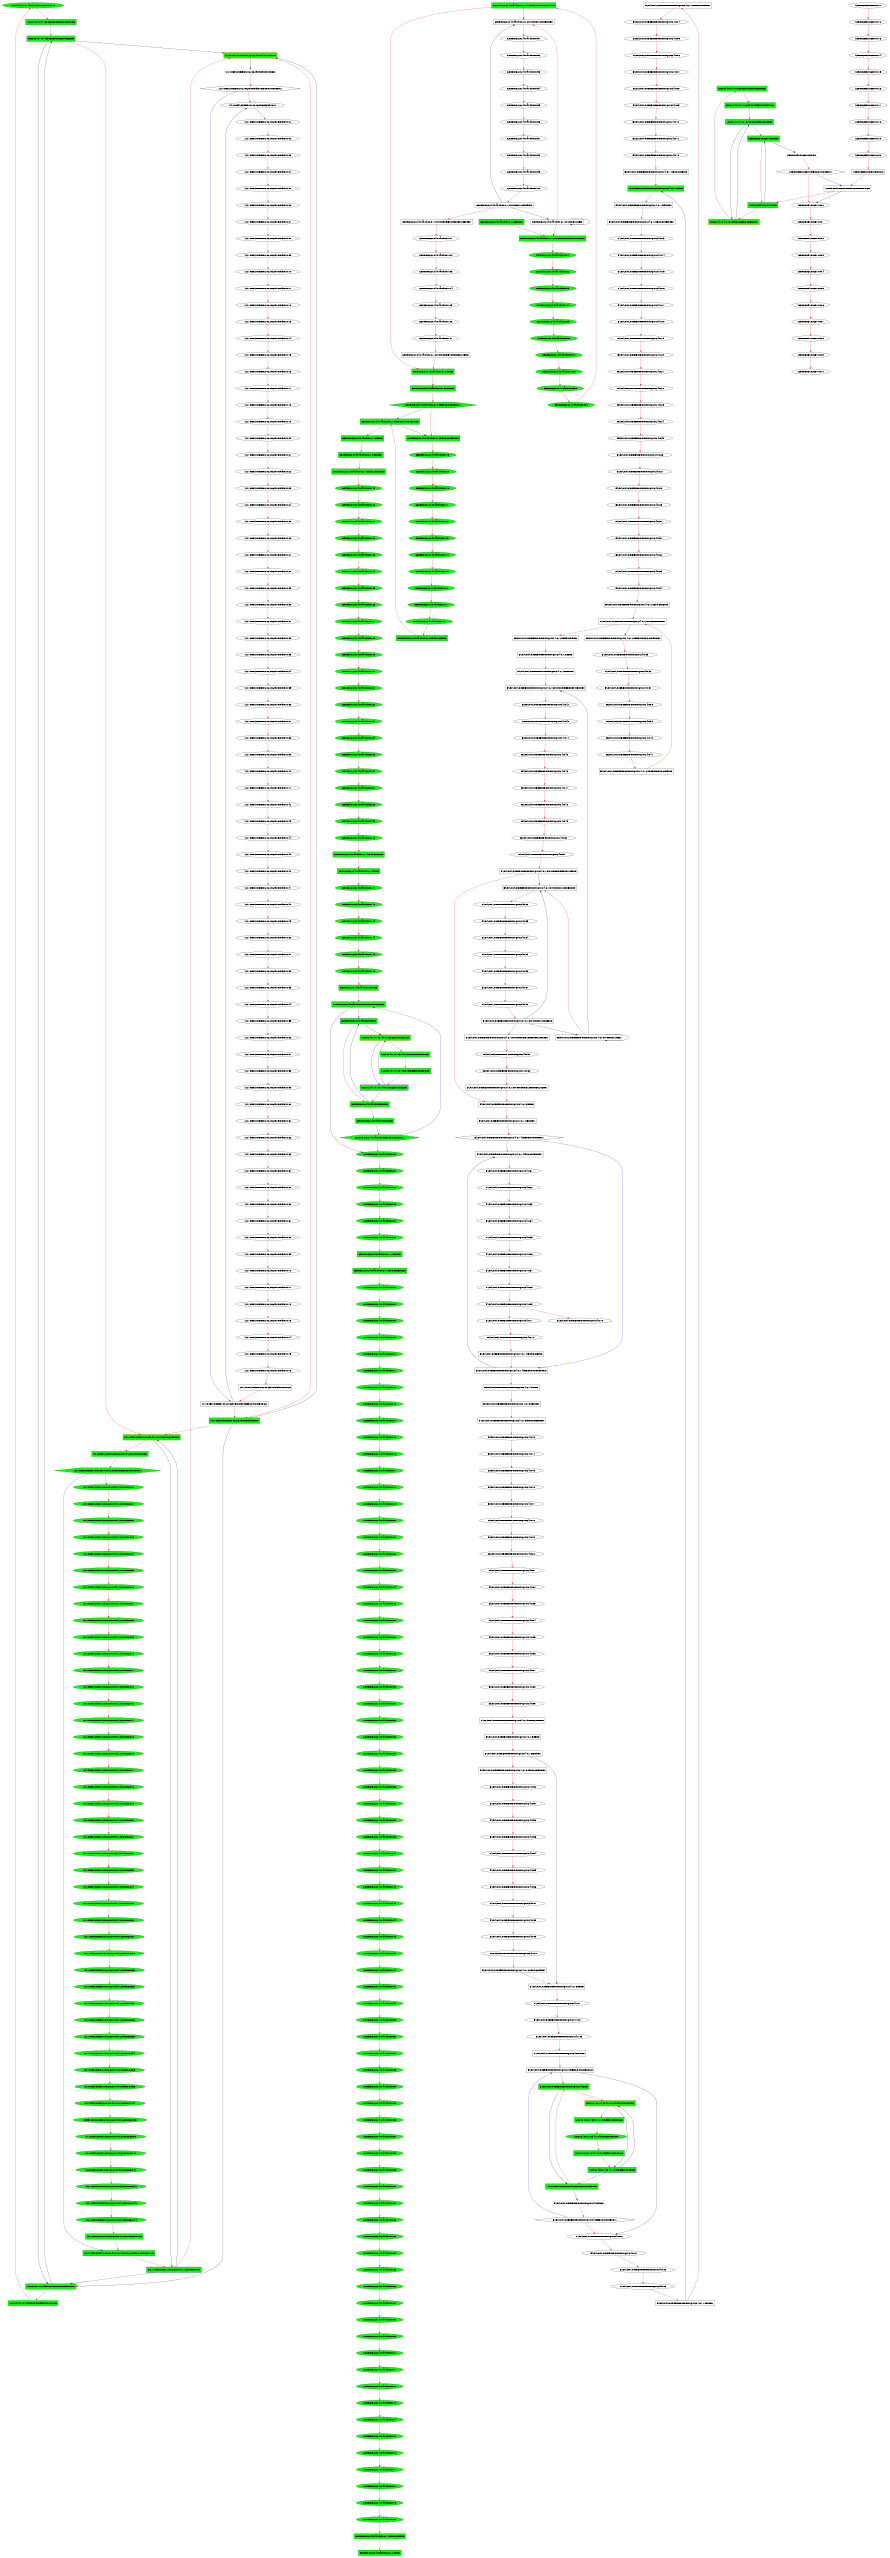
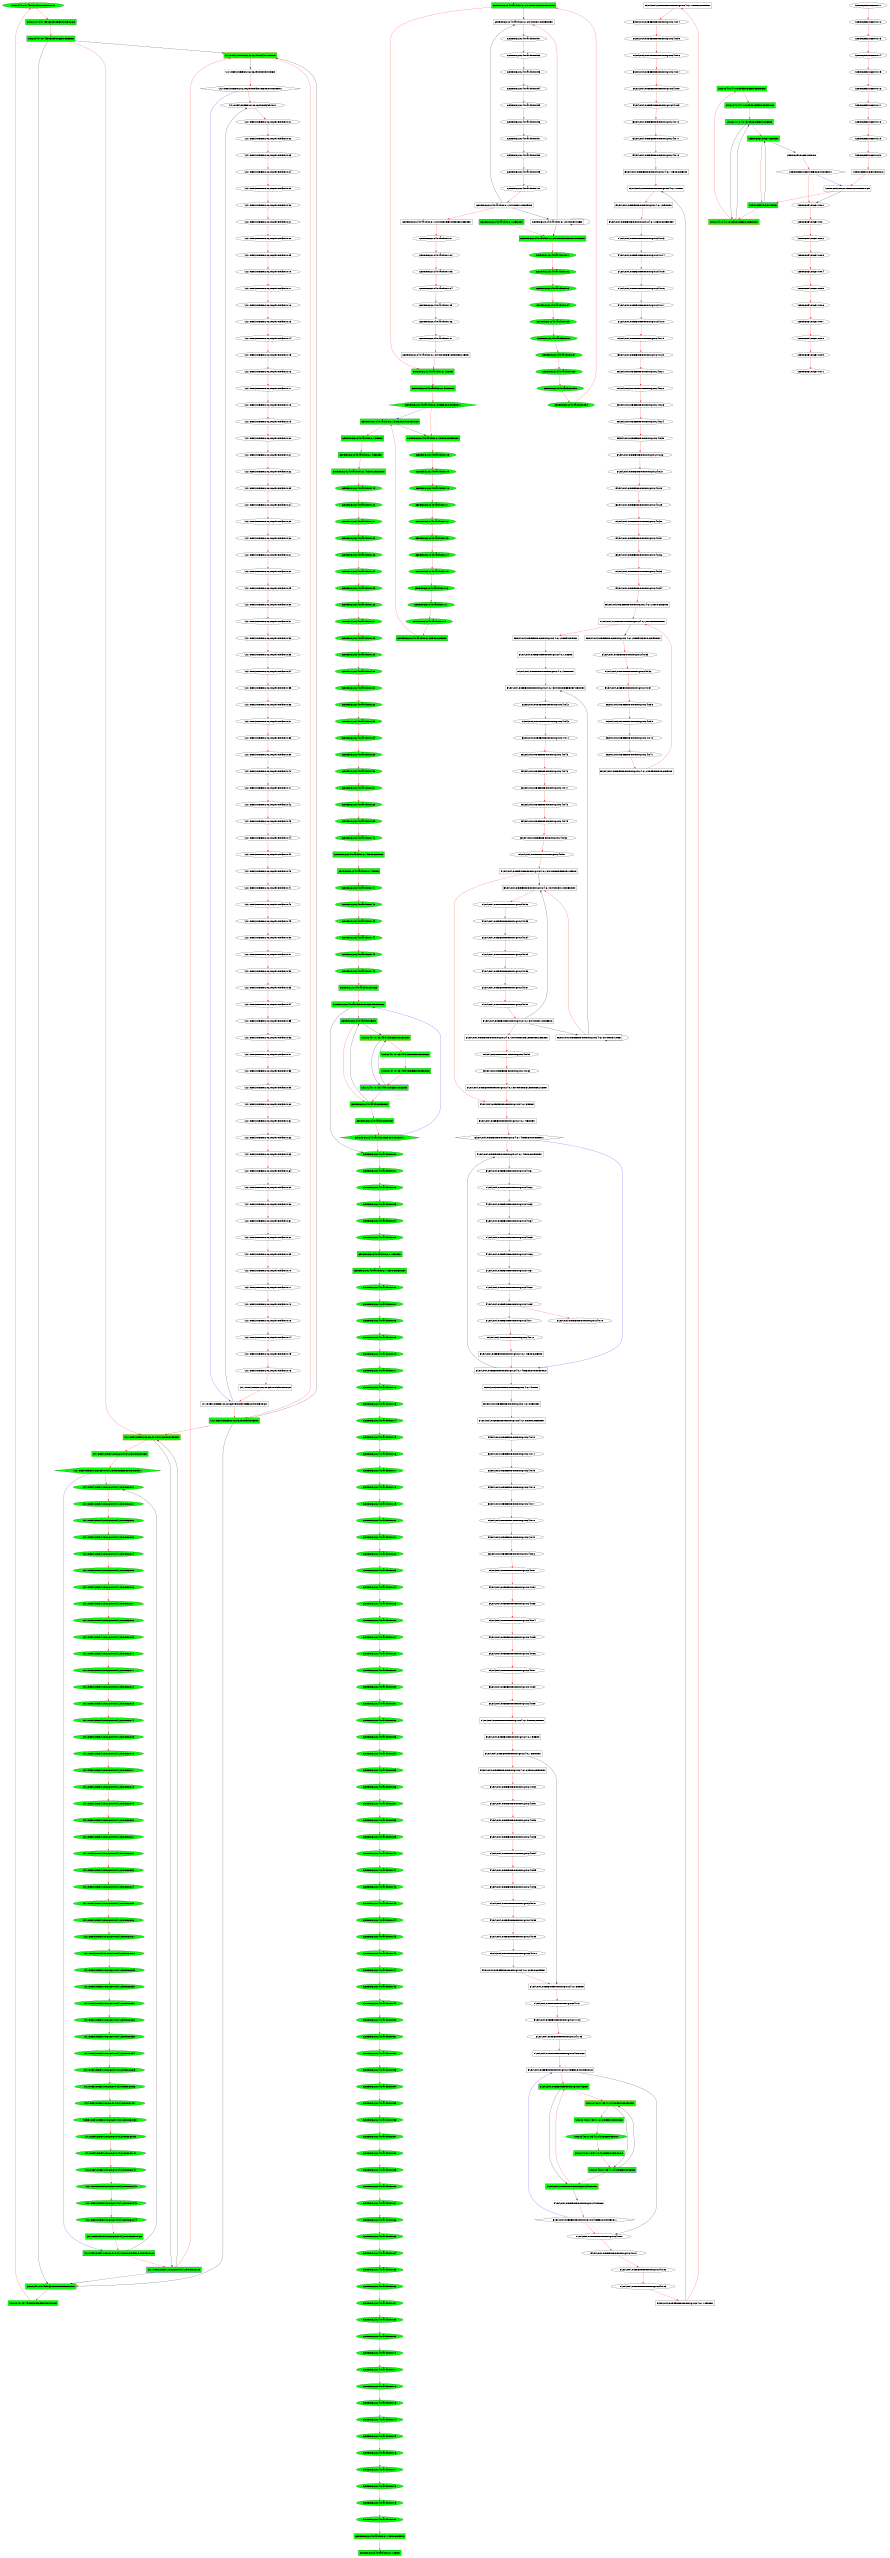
node "ESR_SL_ISO_BREAKPOINT_August24.C1.1_EXIT": fillcolor green -> white
edge "SA_20240709145503389_DEFAULT_ENTRY" -> "SA_20240709145503389_DEFAULT_EXIT": removed
edge "SIS18_FAST_RF_SYNC_COMMISSIONING_REPCOUNT_BLOCK" -> "SIS18_FAST_RF_SYNC_COMMISSIONING_000": added
